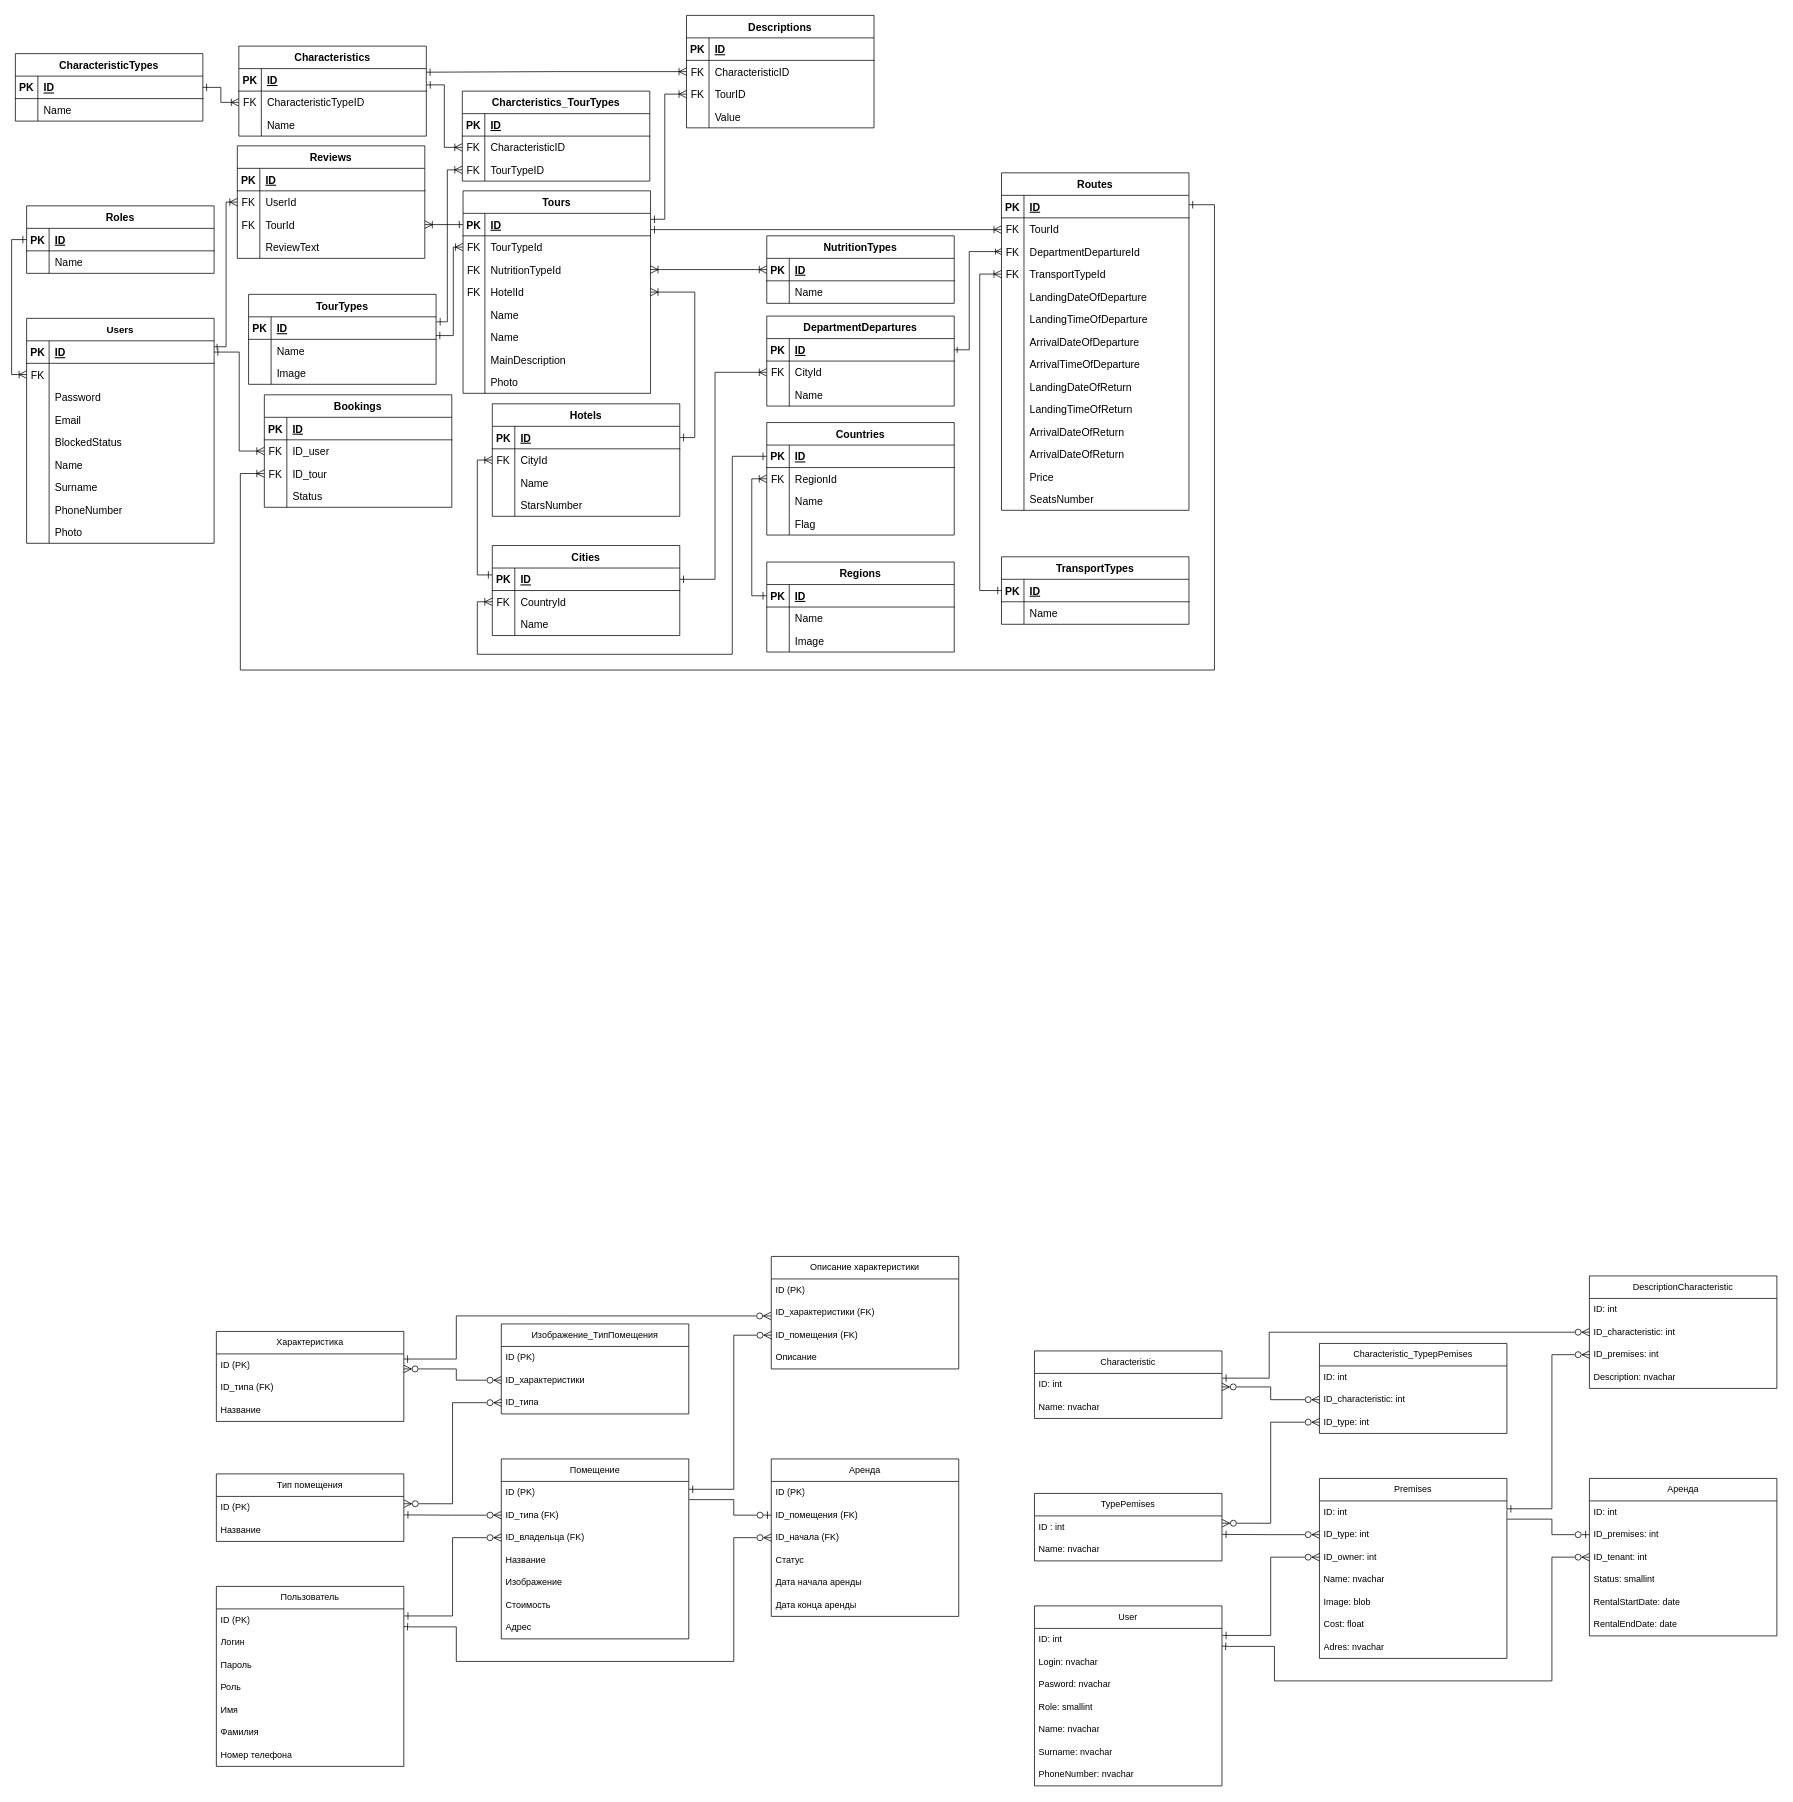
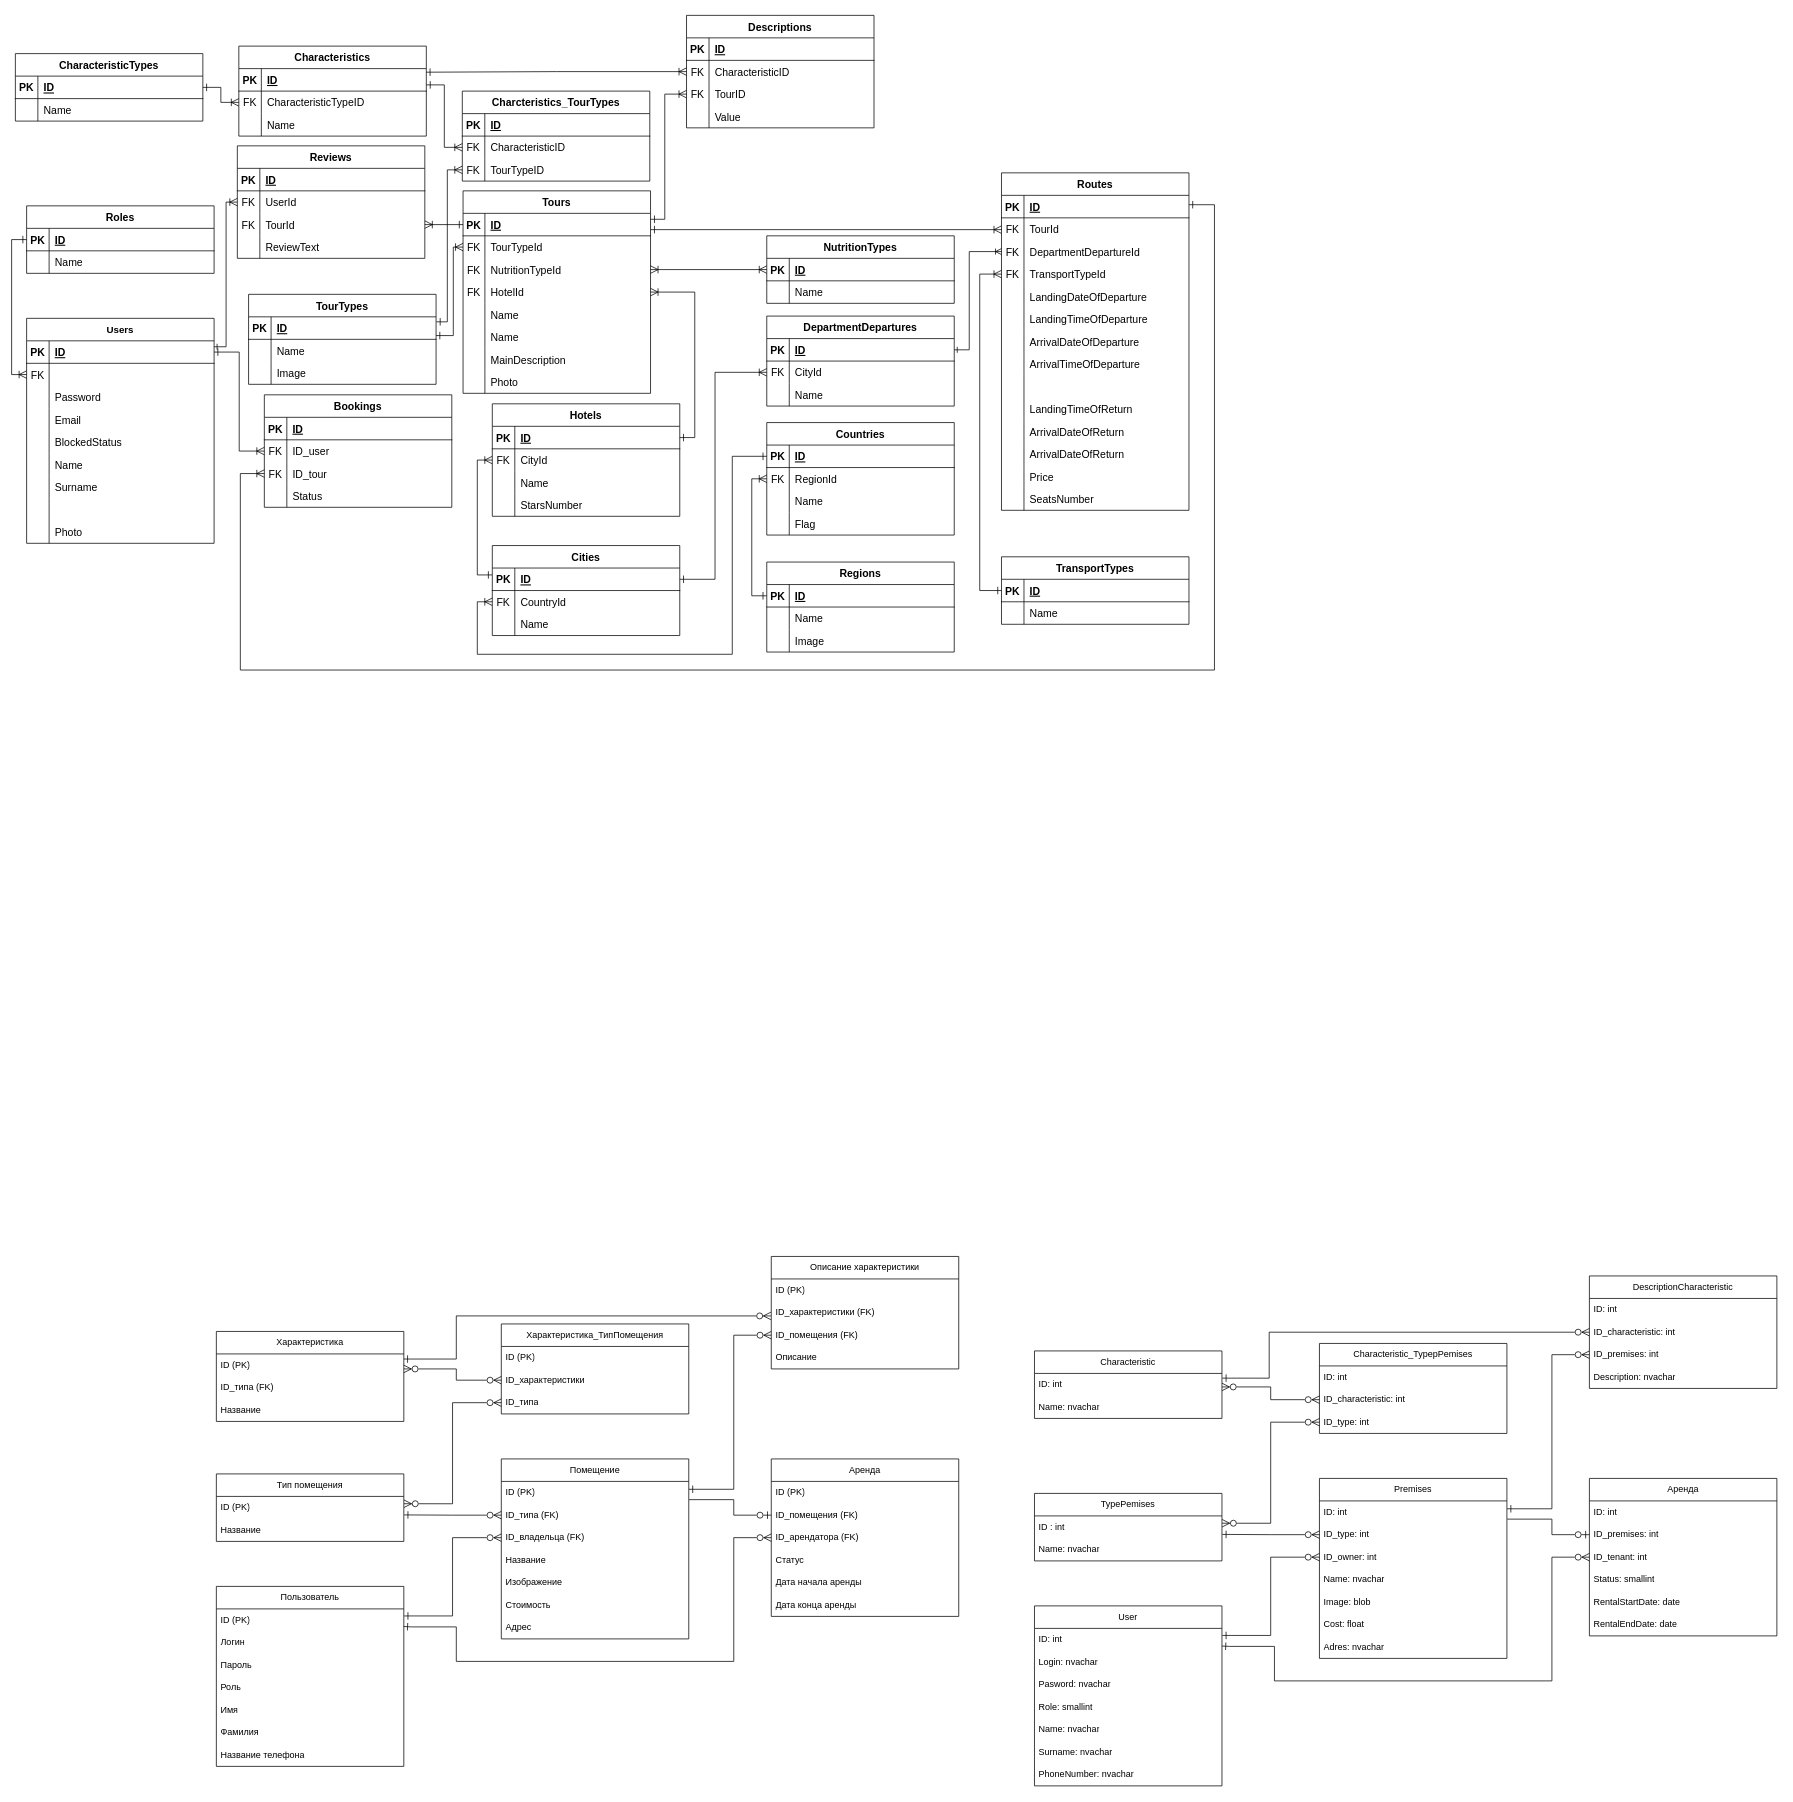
node "LandingDateOfReturn": removed
node "PhoneNumber": removed
node "Изображение_ТипПомещения": label "Изображение_ТипПомещения" -> "Характеристика_ТипПомещения"
node "ID_начала (FK)": label "ID_начала (FK)" -> "ID_арендатора (FK)"
node "Номер телефона": label "Номер телефона" -> "Название телефона"
